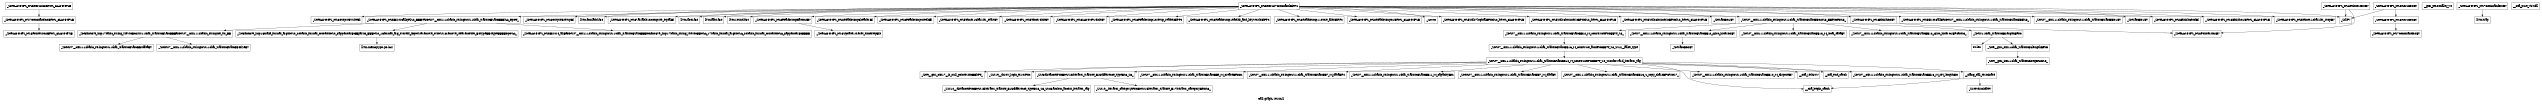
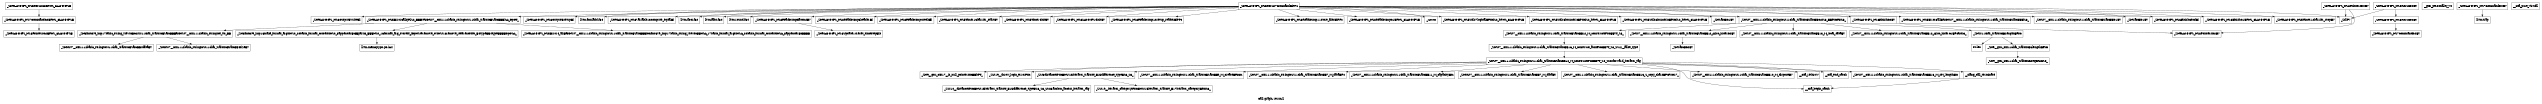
node "_ZN9LAMMPS_NS8ReadDump19fields_and_keywordsEiPPc": removed
node "_ZSt9terminatev": removed
